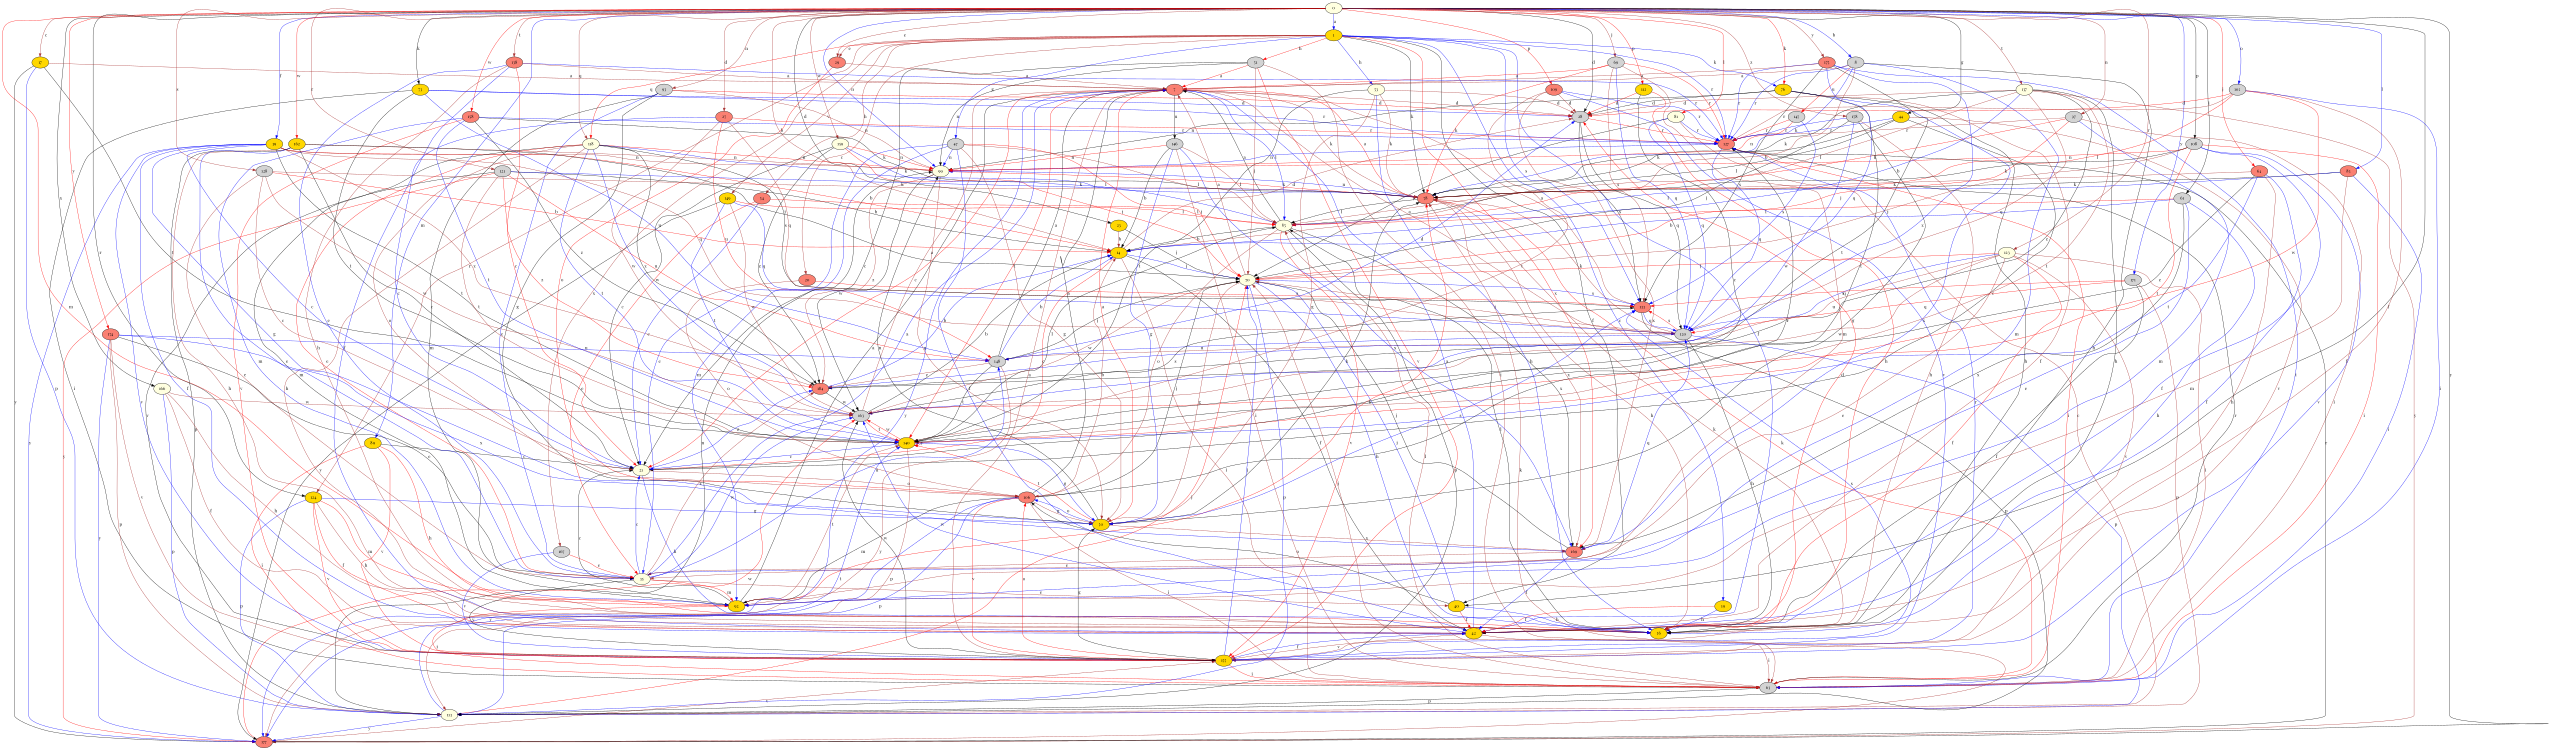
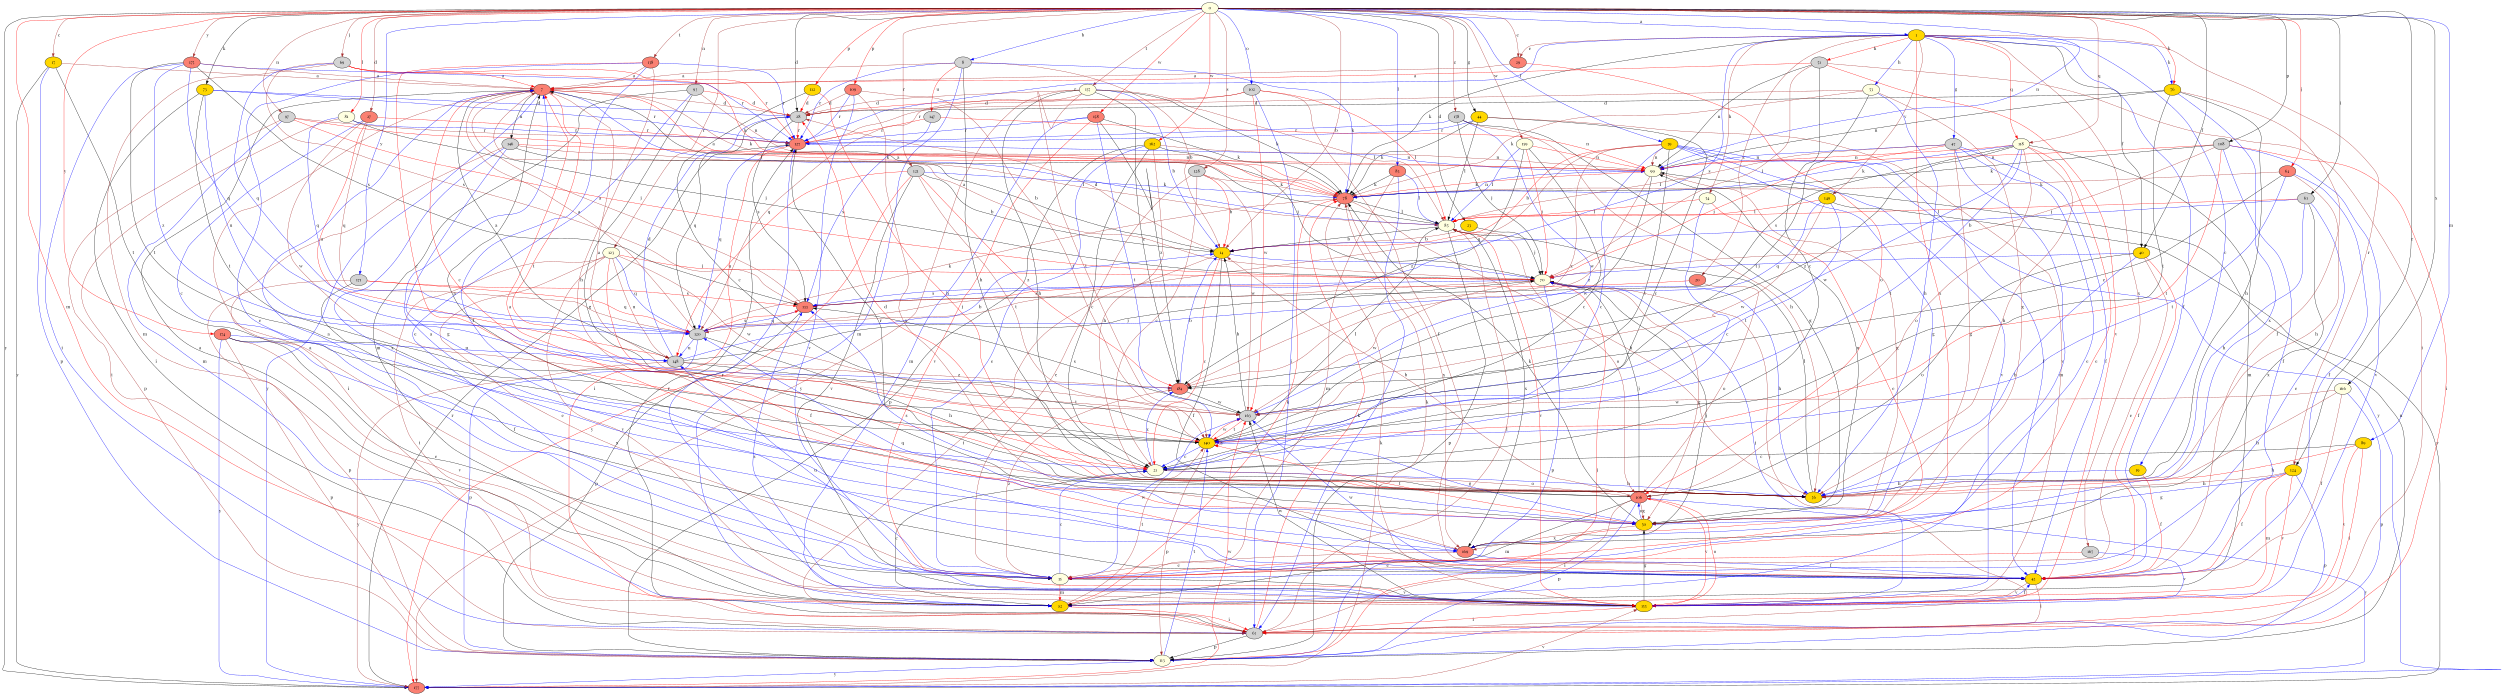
node "54": fillcolor salmon -> lightyellow
edge "81" -> "113": label "c" -> "p"
edge "35" -> "40": reversed
